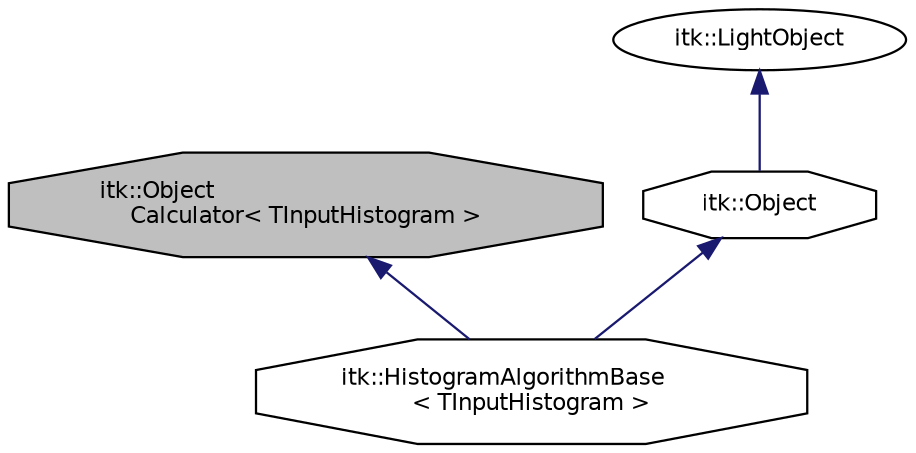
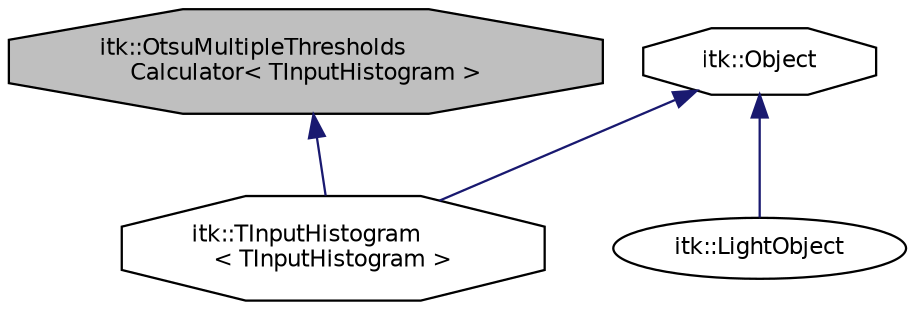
edge "itk::Object" -> "itk::LightObject": reversed
node "itk::Object Calculator< TInputHistogram >": label "itk::Object Calculator< TInputHistogram >" -> "itk::OtsuMultipleThresholds Calculator< TInputHistogram >"
node "itk::HistogramAlgorithmBase < TInputHistogram >": label "itk::HistogramAlgorithmBase < TInputHistogram >" -> "itk::TInputHistogram < TInputHistogram >"
